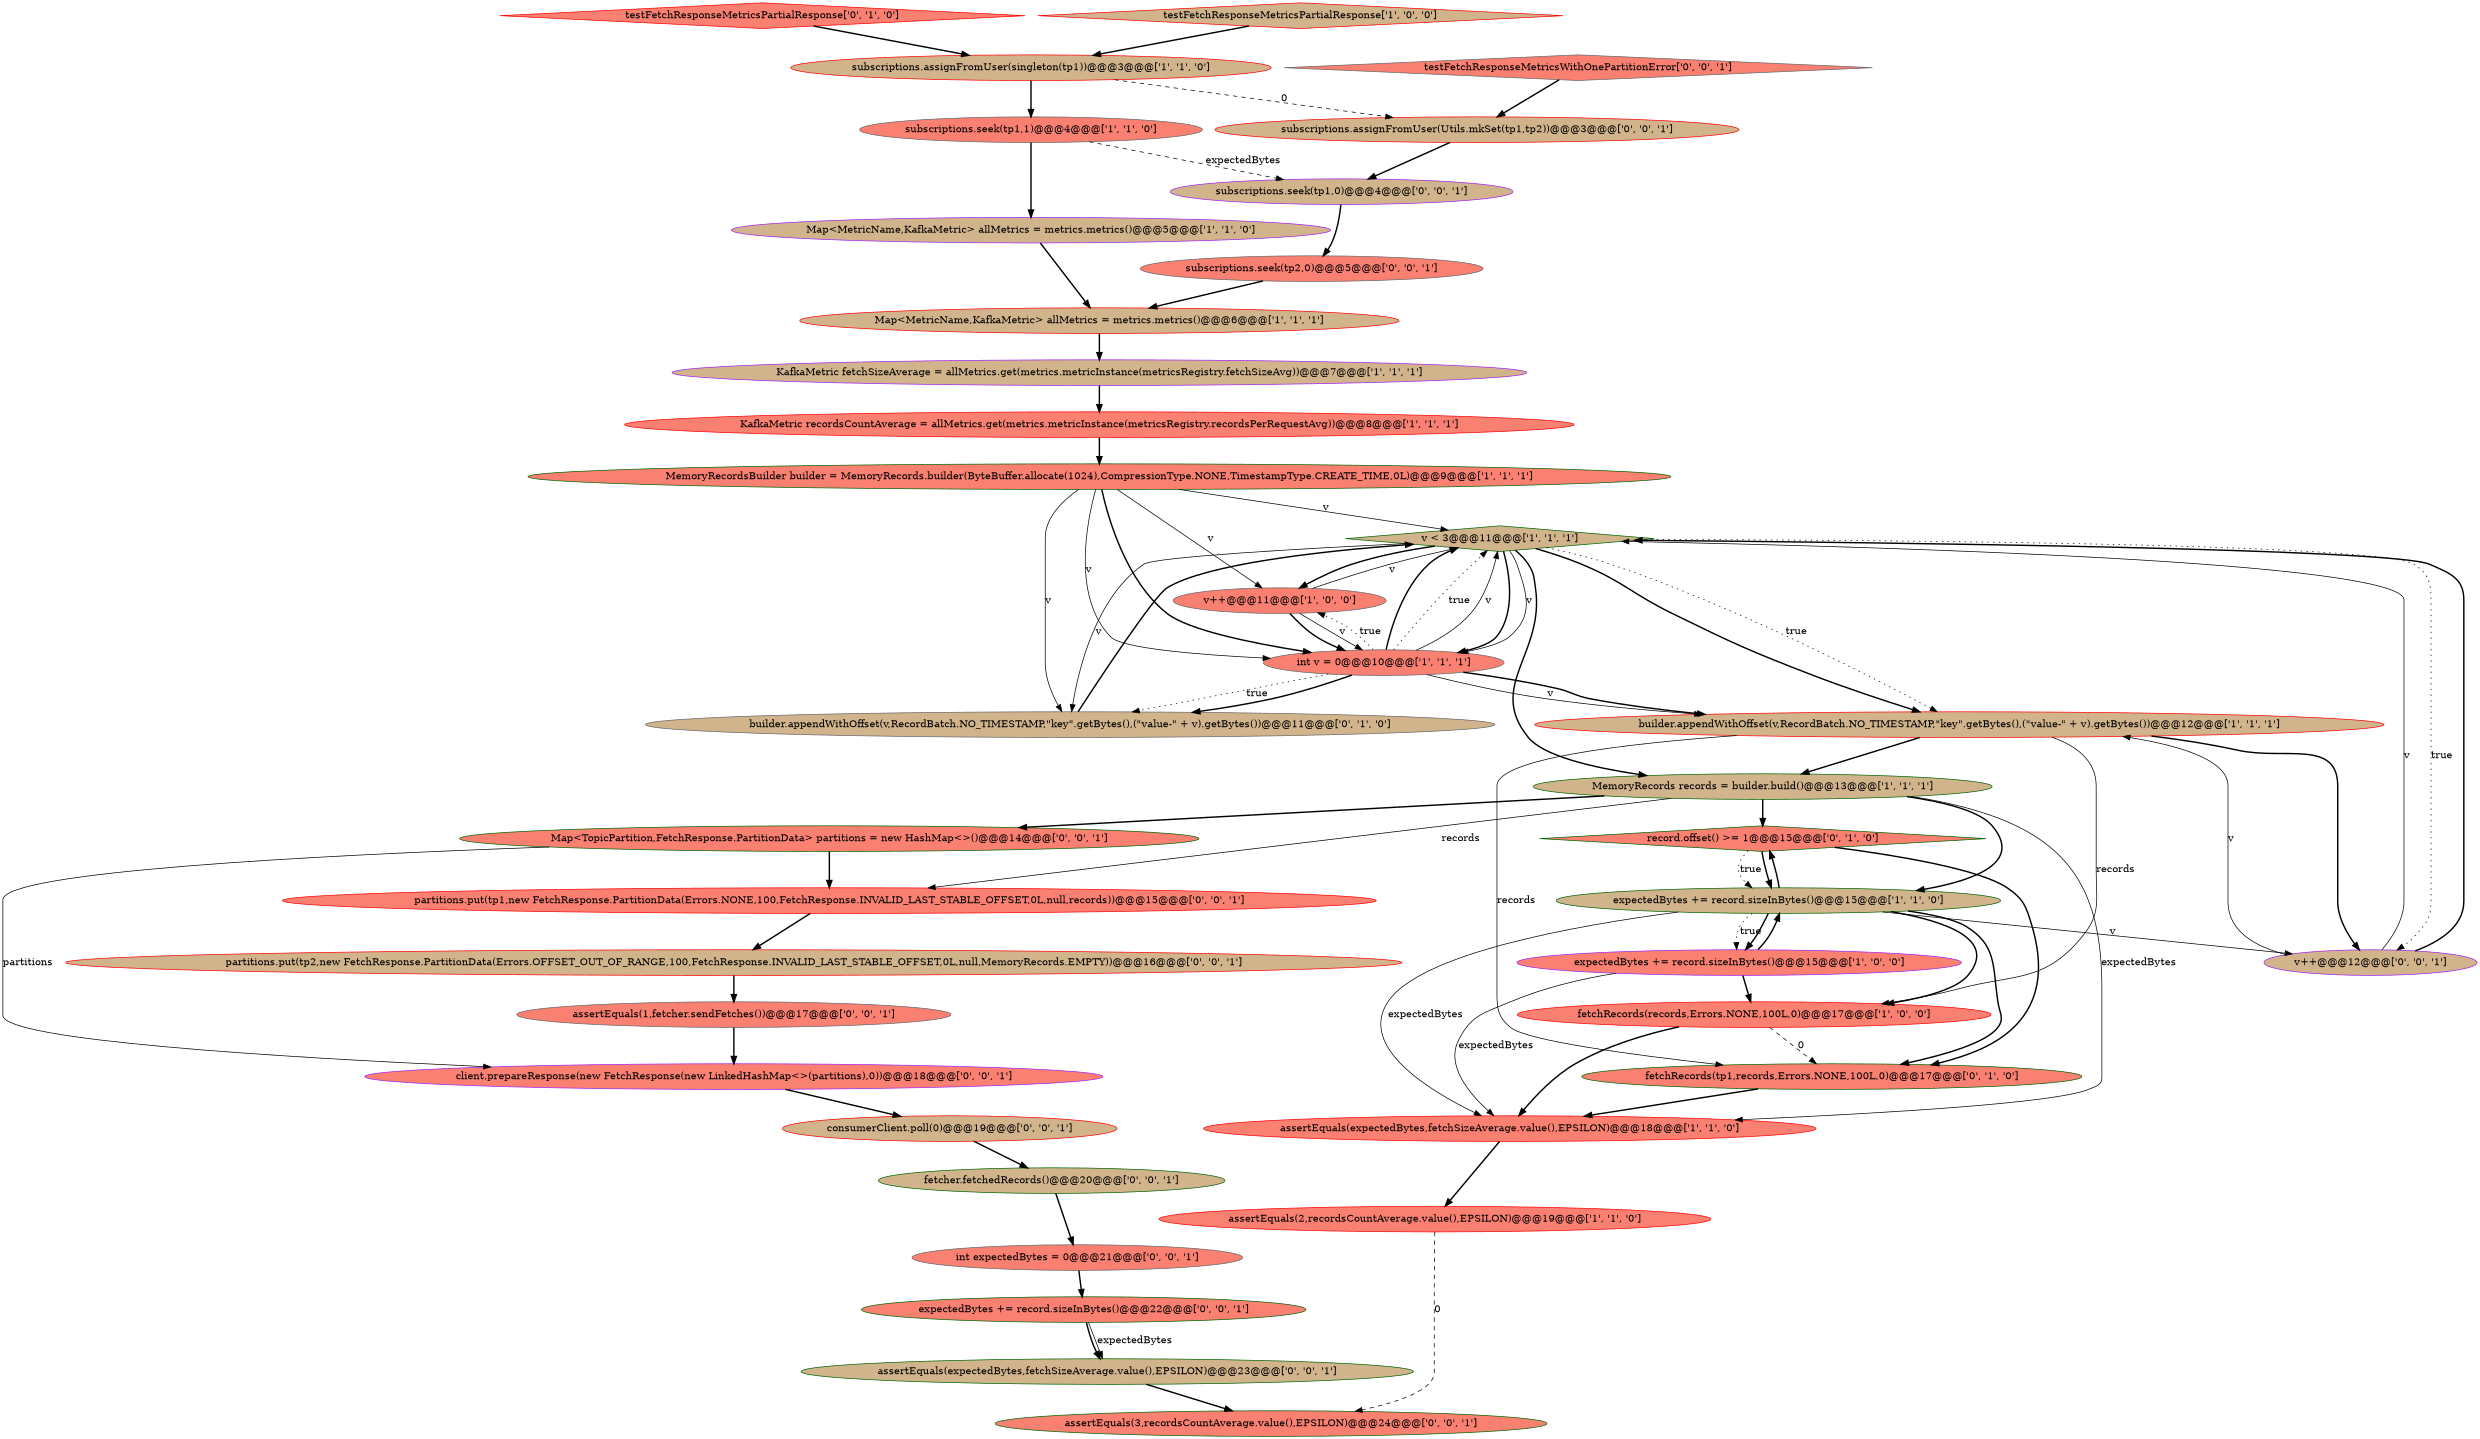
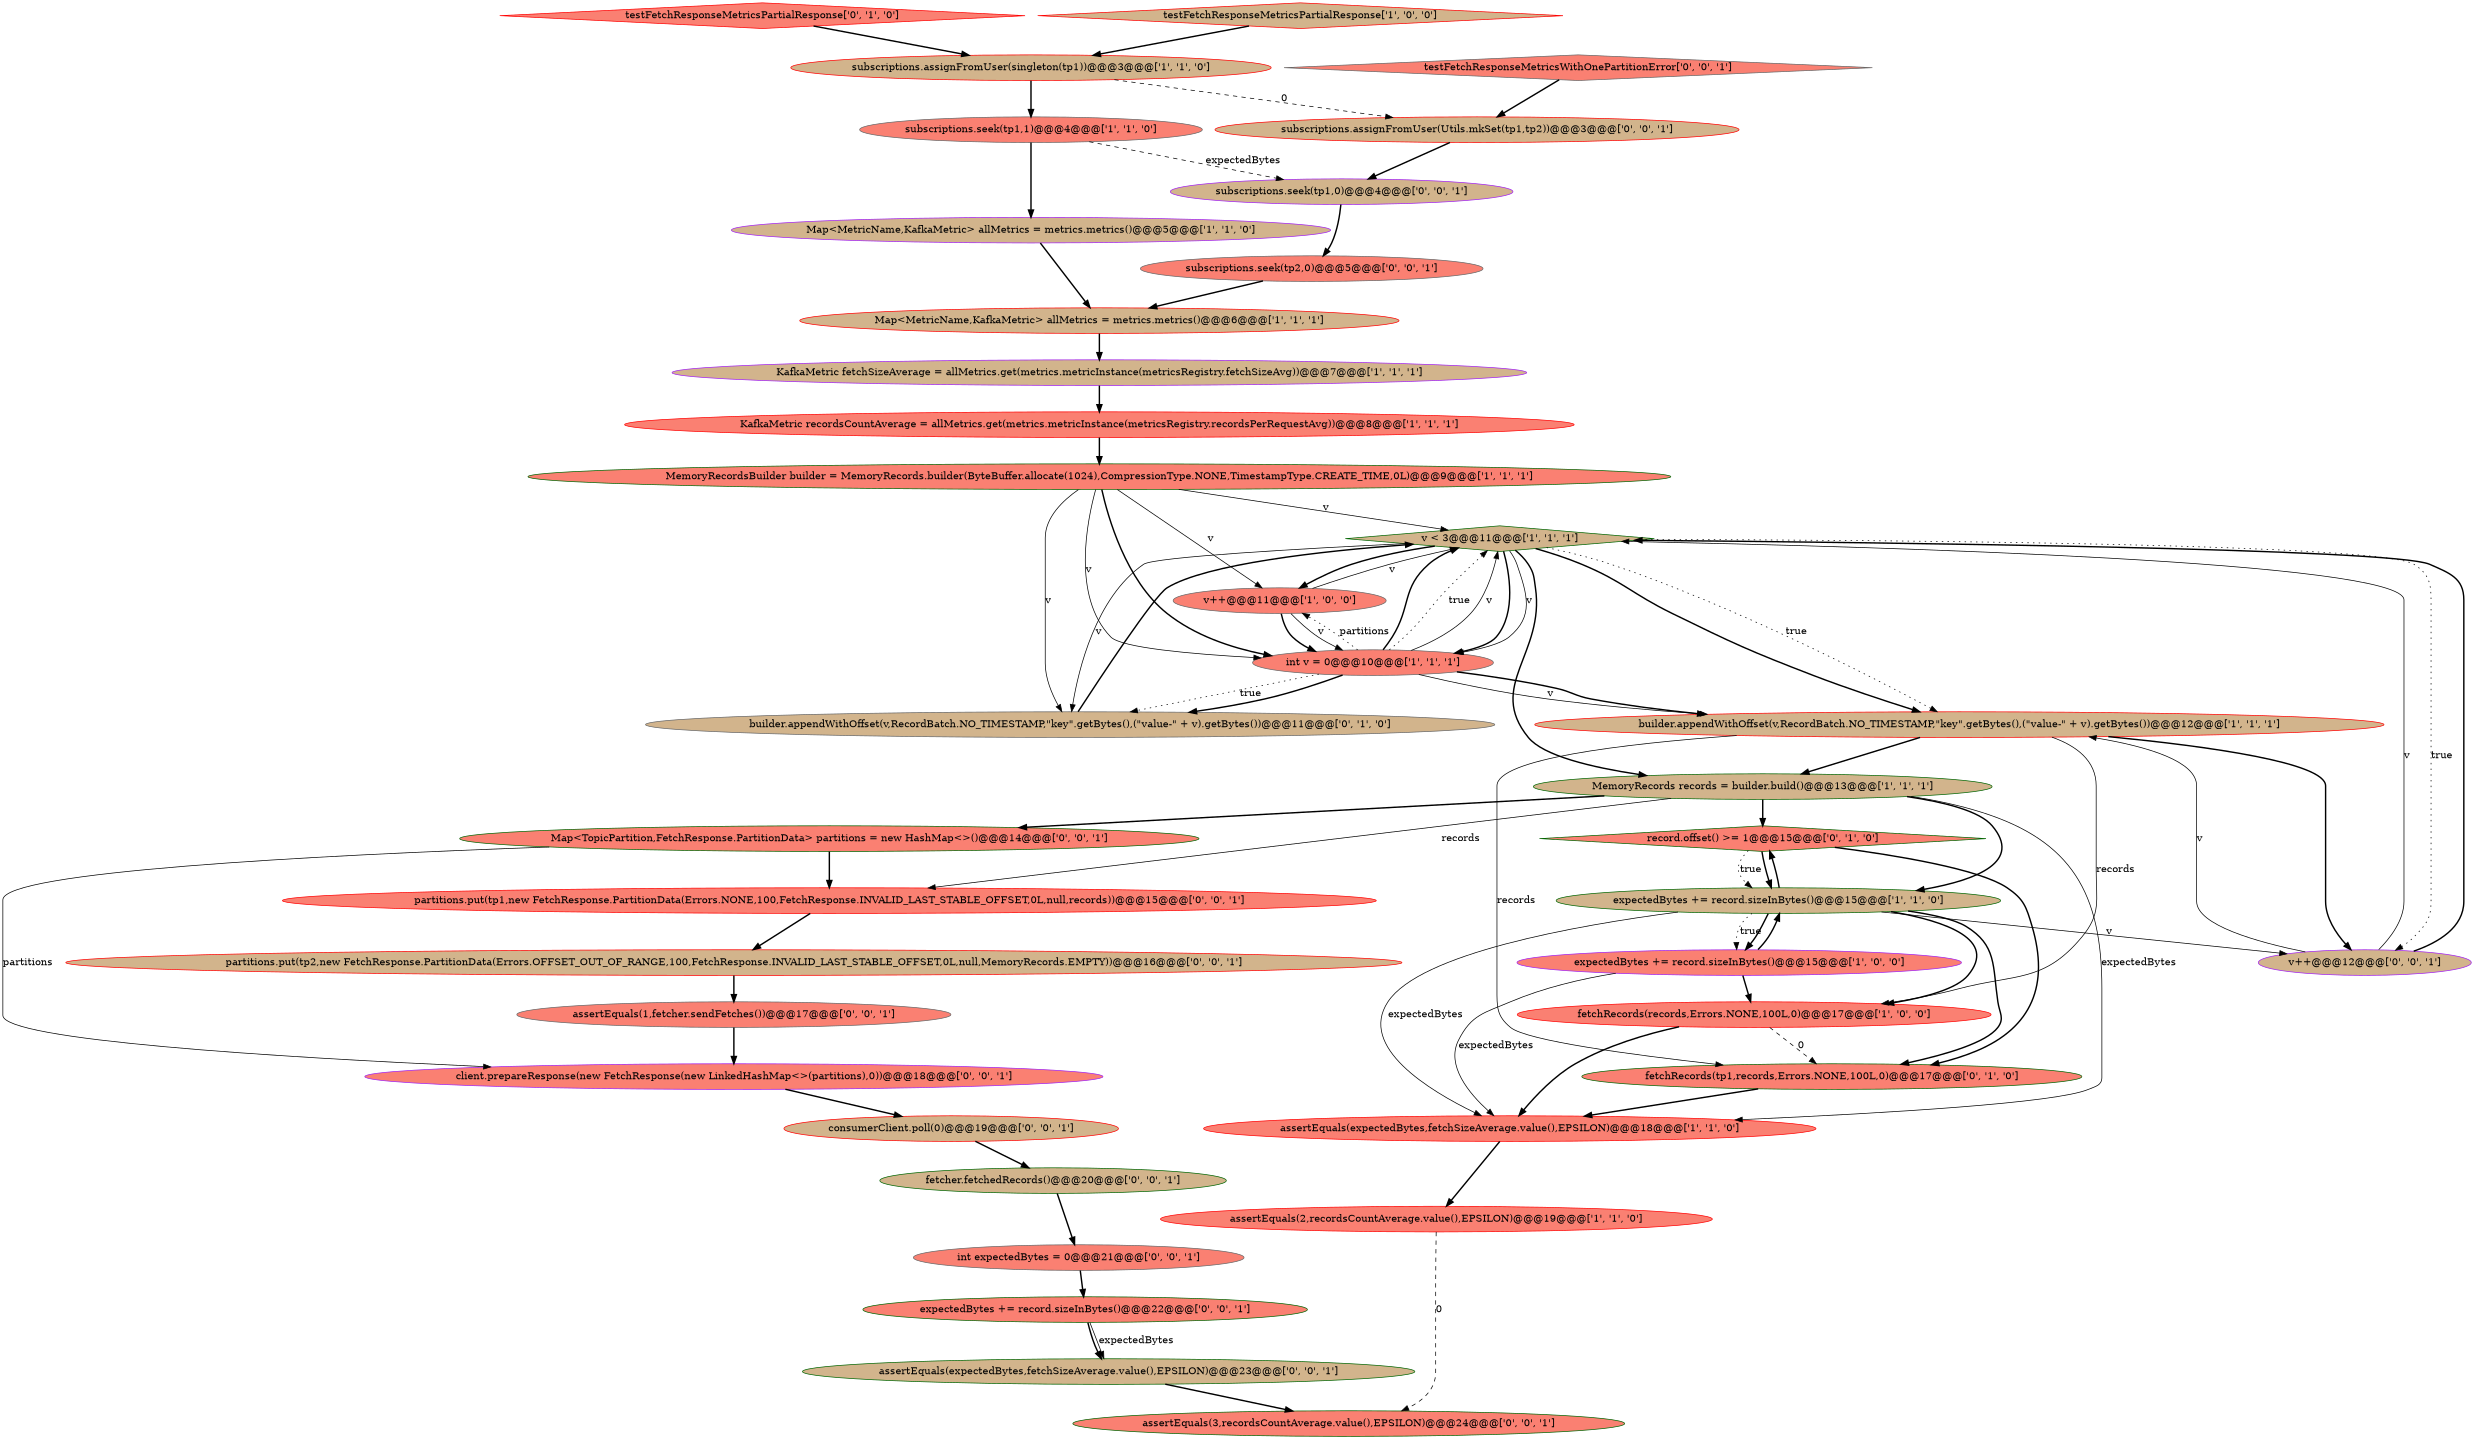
edge "int v = 0@@@10@@@['1', '1', '1']" -> "v++@@@11@@@['1', '0', '0']": label "true" -> "partitions"
